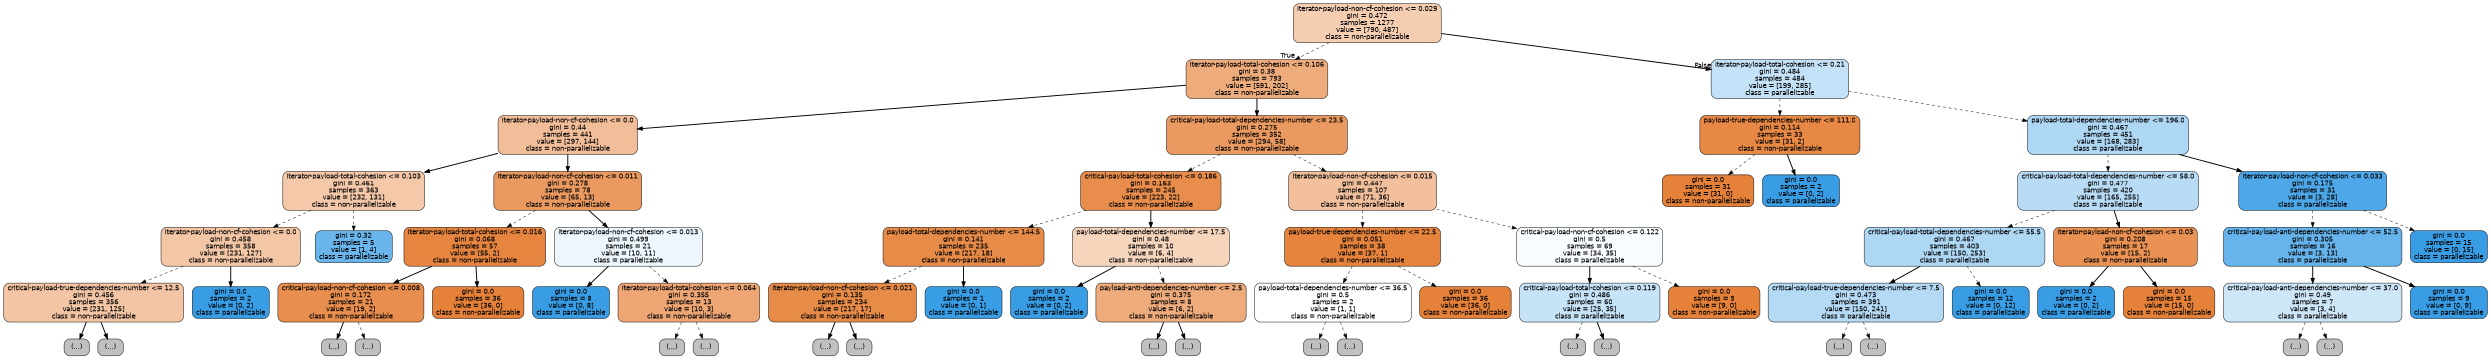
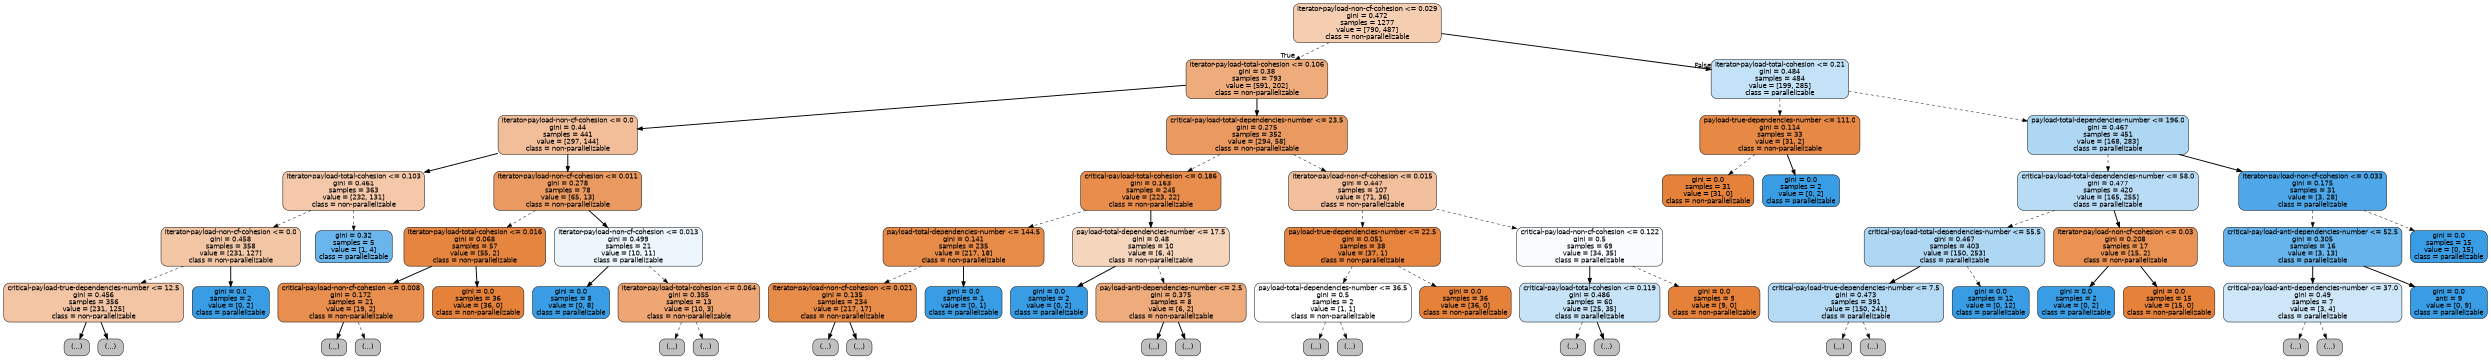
node "gini = 0.0 samples = 9 value = [0, 9] class = parallelizable": label "gini = 0.0 samples = 9 value = [0, 9] class = parallelizable" -> "gini = 0.0 anti = 9 value = [0, 9] class = parallelizable"
